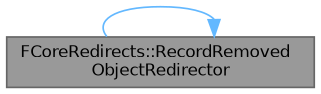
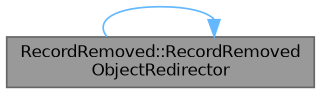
node "FCoreRedirects::RecordRemoved ObjectRedirector": label "FCoreRedirects::RecordRemoved ObjectRedirector" -> "RecordRemoved::RecordRemoved ObjectRedirector"
